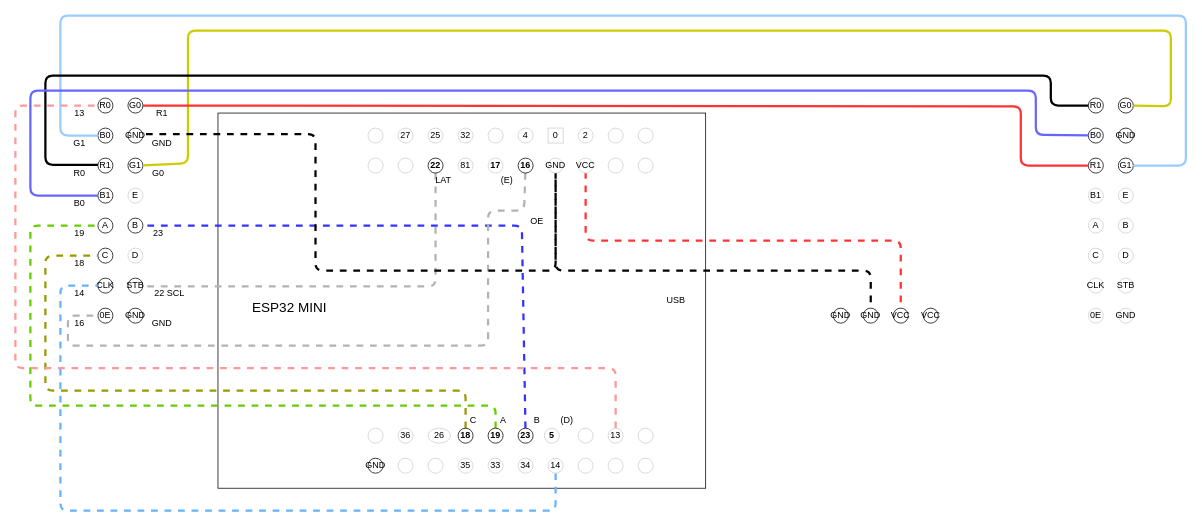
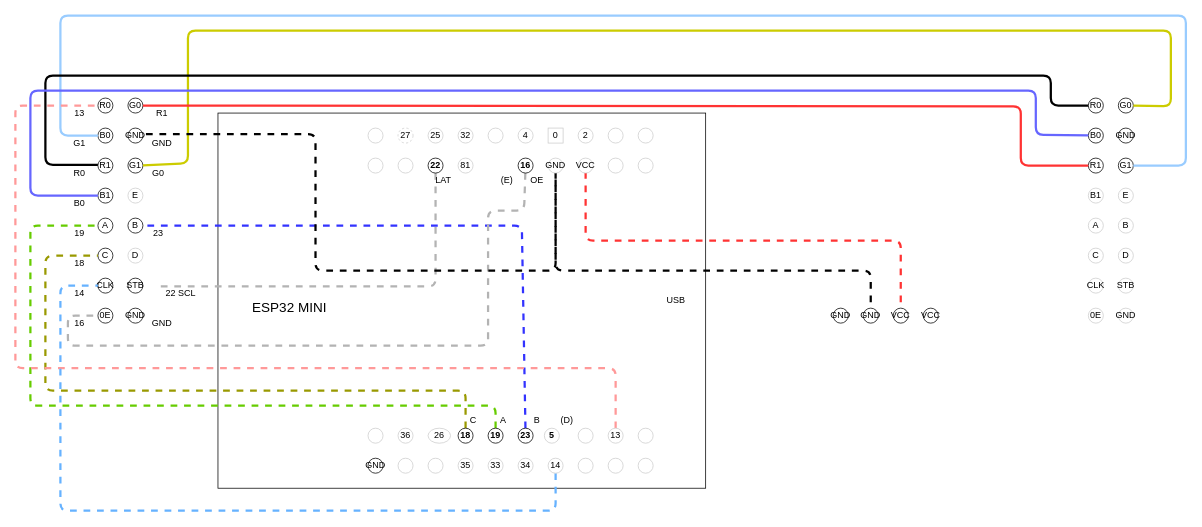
node "27": style solid -> dashed
node "17": removed
node "OE": moved (537, 222) -> (537, 180)
node "22 SCL": moved (169, 293) -> (180, 293)
